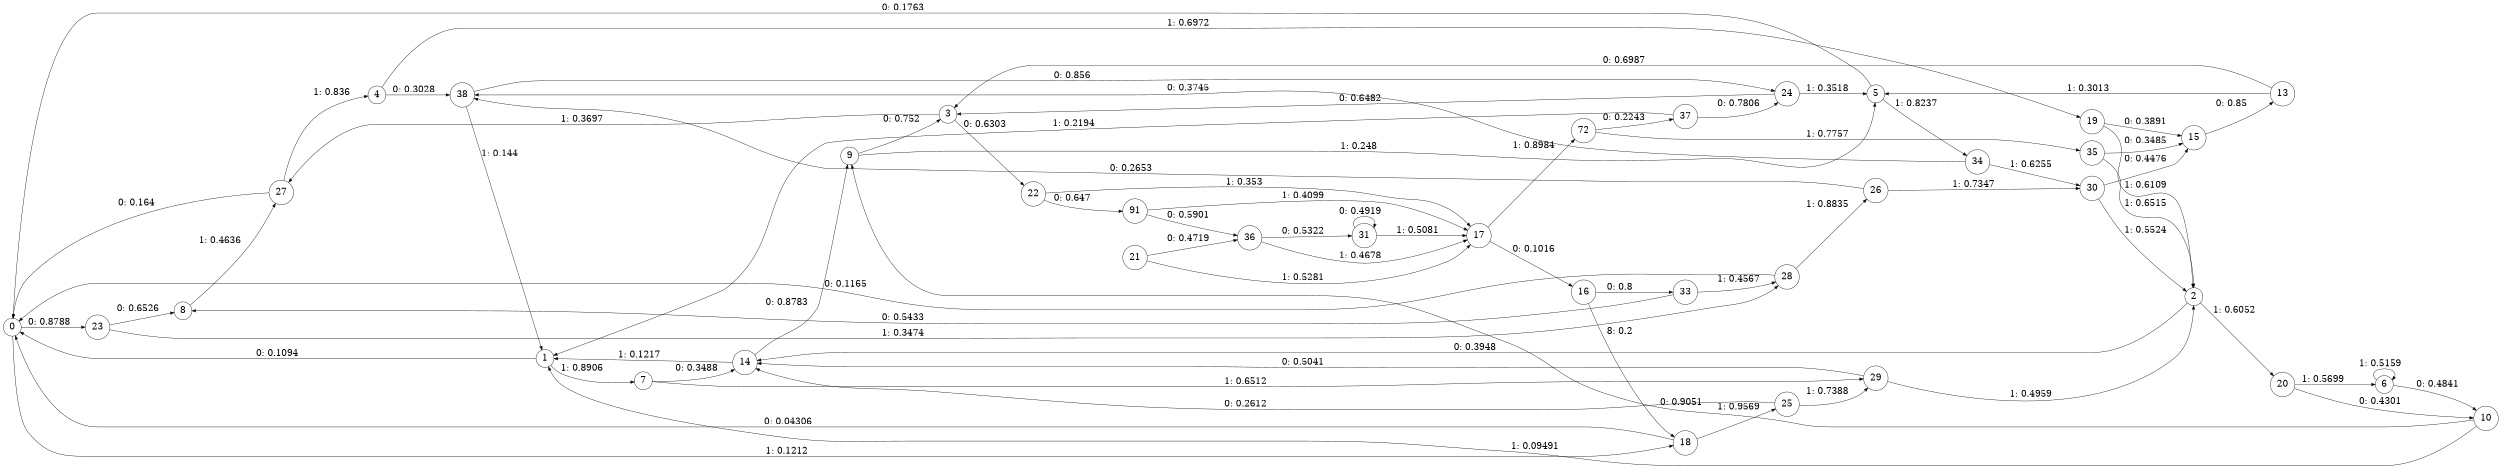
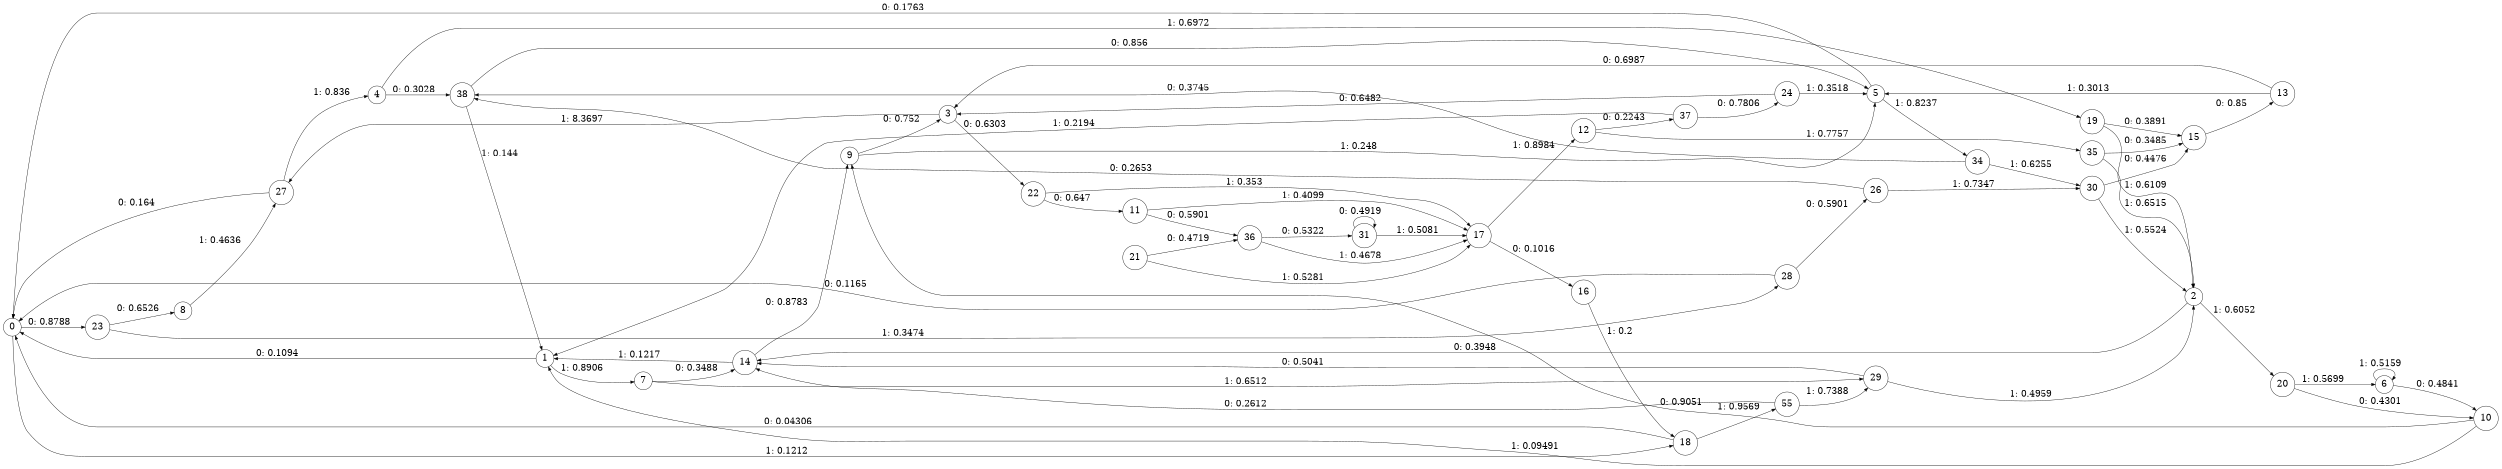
edge "38" -> "24": now "38" -> "5"
edge "3" -> "27": label "1: 0.3697   " -> "1: 8.3697   "
node "72": label "72" -> "12"
edge "28" -> "26": label "1: 0.8835   " -> "0: 0.5901   "
node "91": label "91" -> "11"
node "33": removed
edge "16" -> "18": label "8: 0.2      " -> "1: 0.2      "
node "25": label "25" -> "55"
